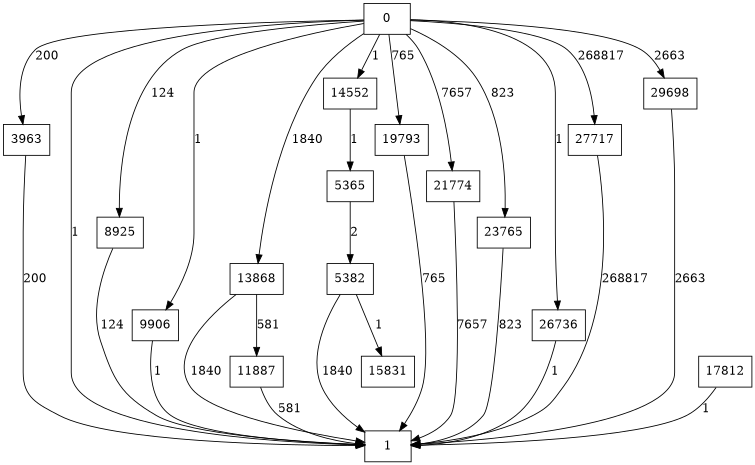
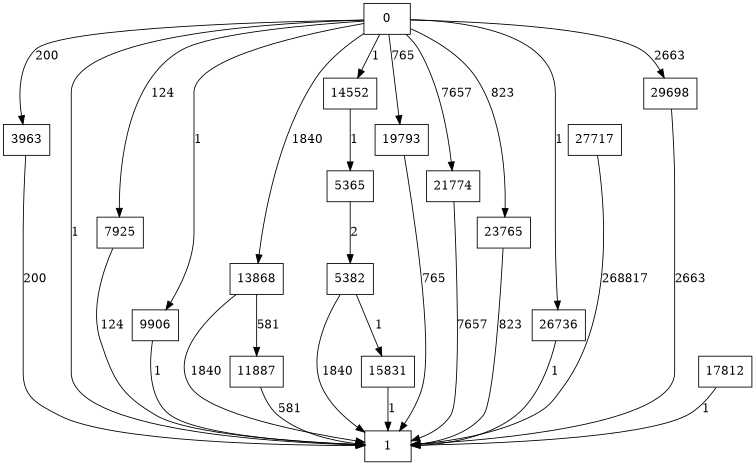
edge "0" -> "27717": removed, label "268817"
node "8925": label "8925" -> "7925"
edge "15831" -> "1": added, label "1"
